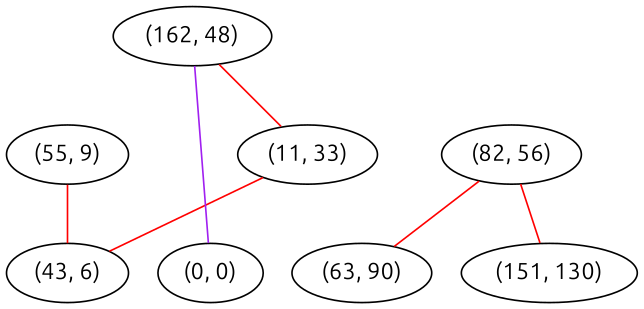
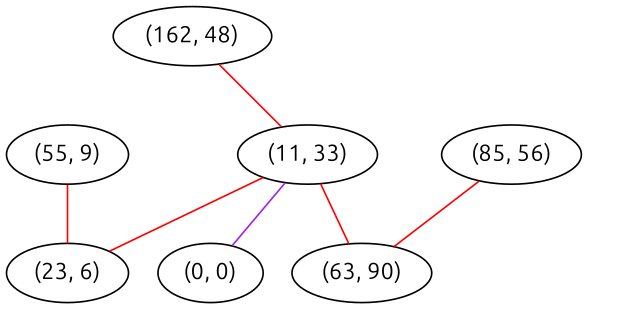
edge "(162, 48)" -- "(0, 0)": now "(11, 33)" -- "(0, 0)"
node "(82, 56)": label "(82, 56)" -> "(85, 56)"
edge "(11, 33)" -- "(63, 90)": added
node "(43, 6)": label "(43, 6)" -> "(23, 6)"
node "(151, 130)": removed
